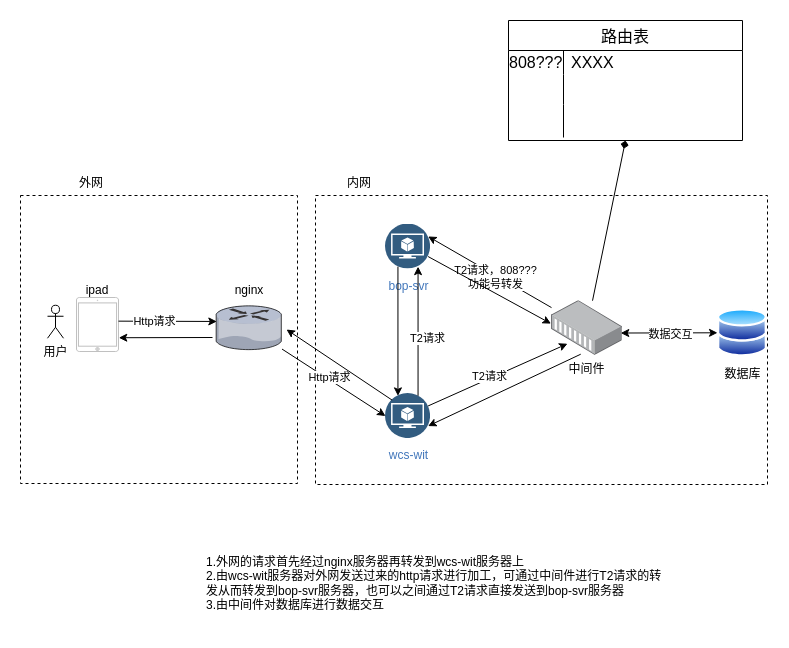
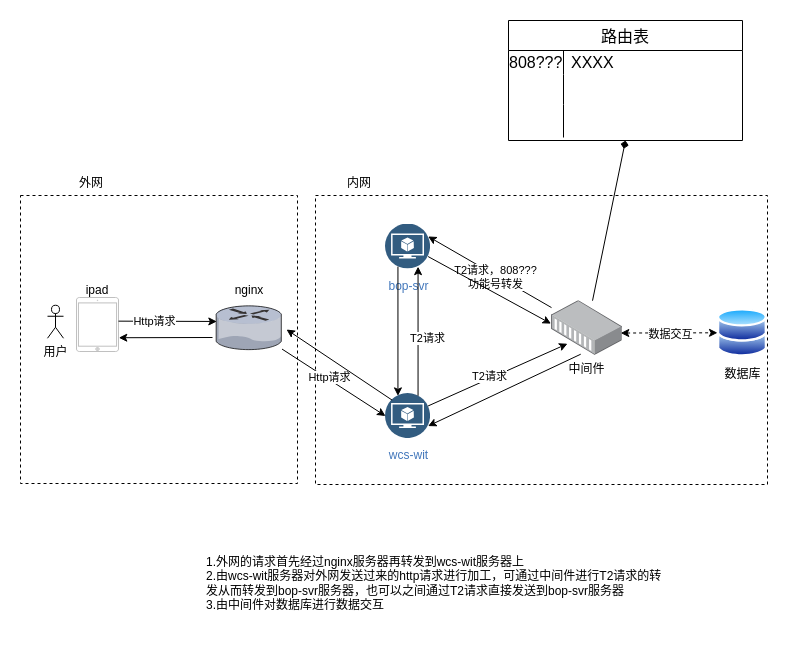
edge "中间件" -- "数据库": style solid -> dashed
